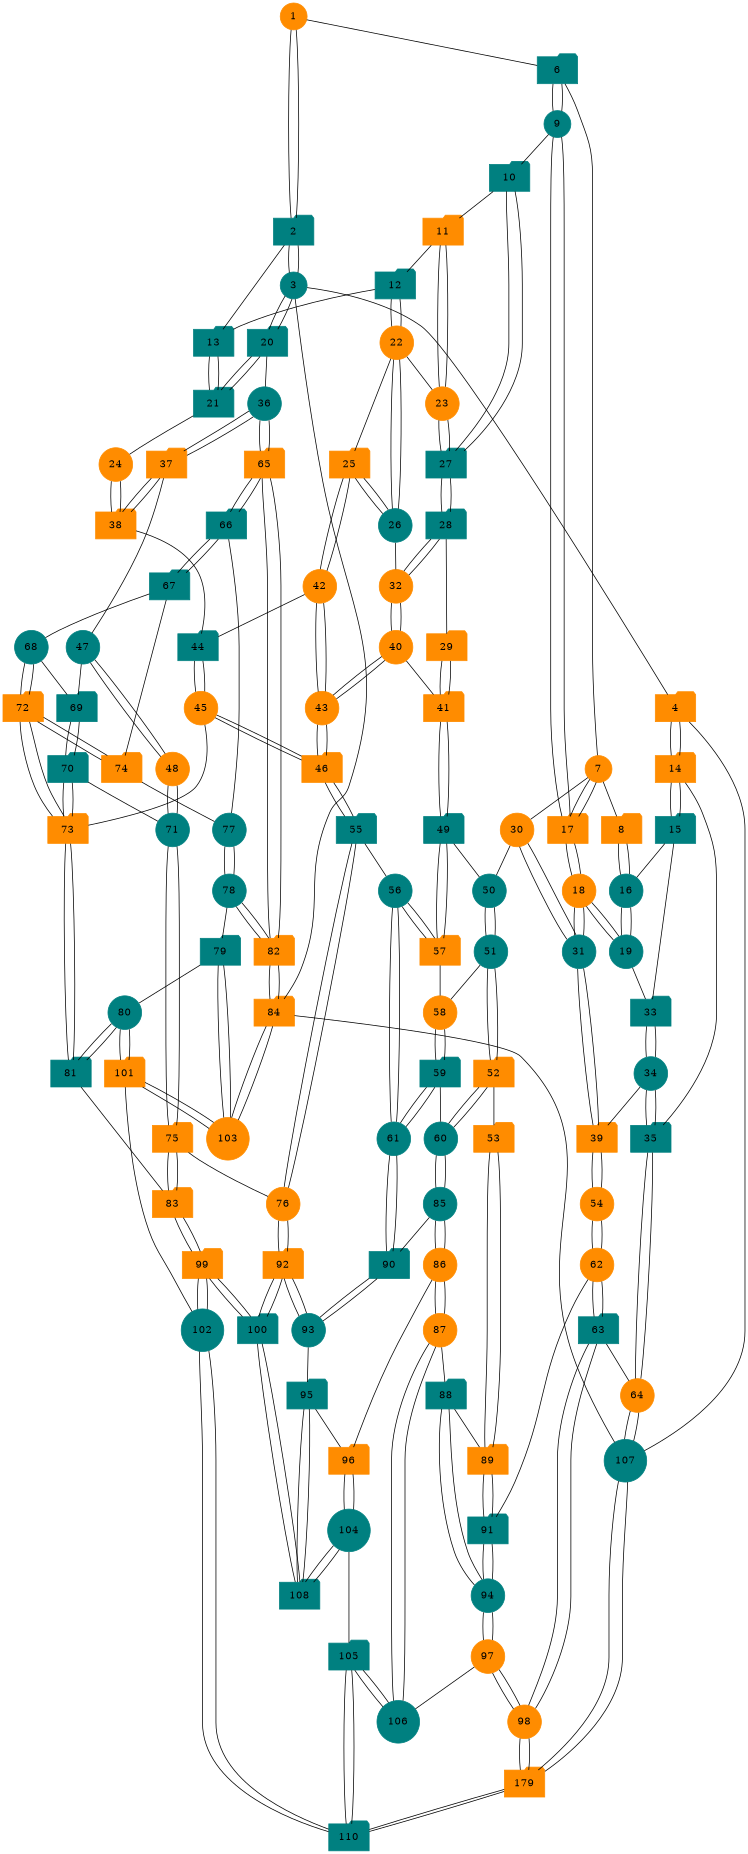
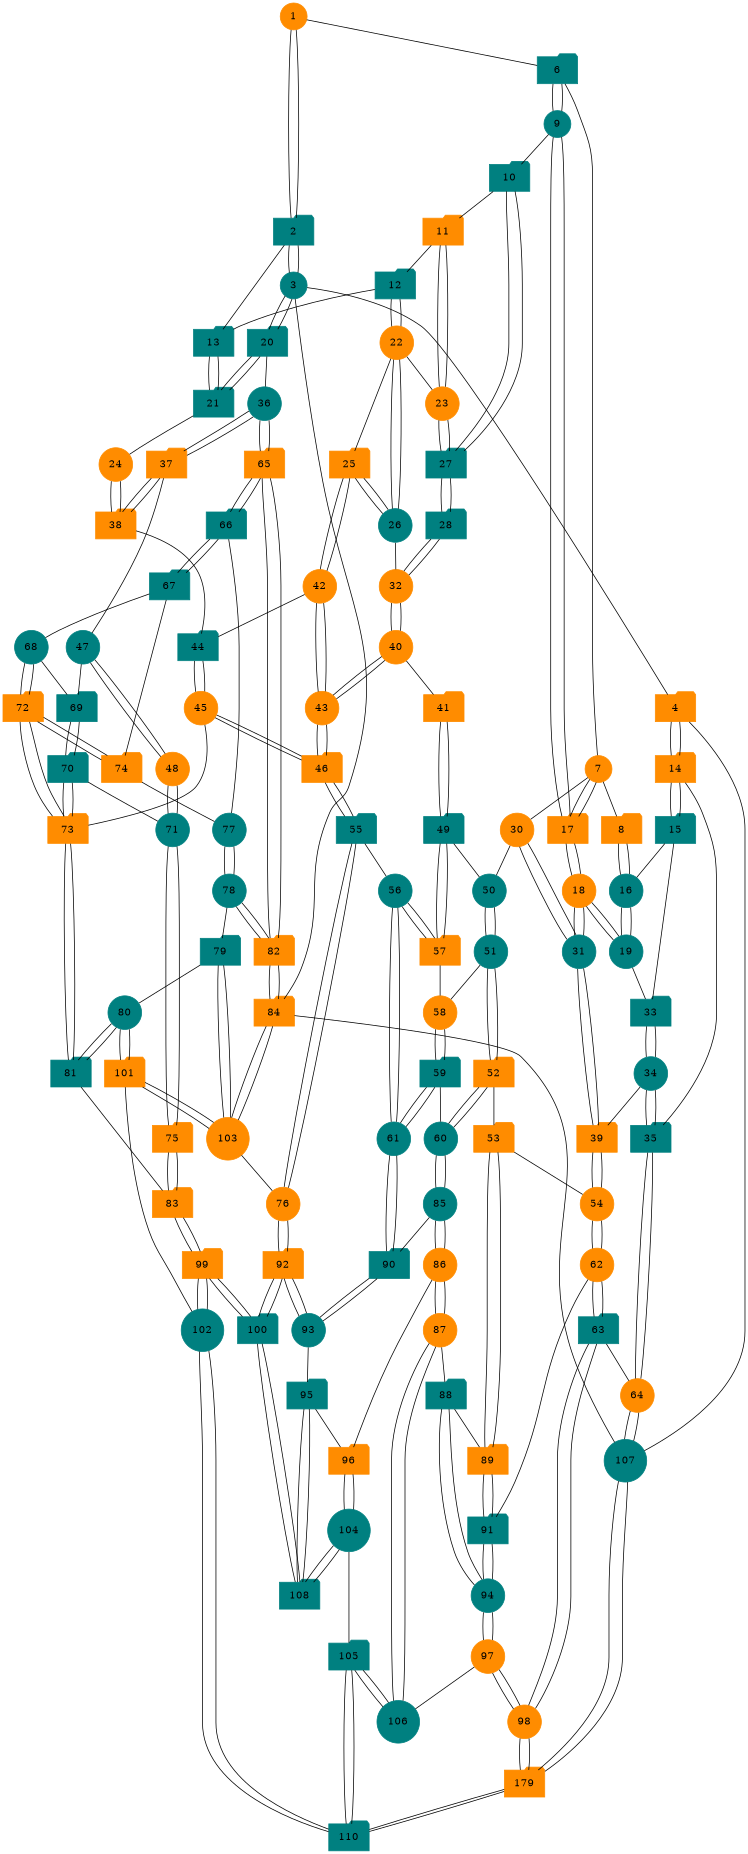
node "29": removed
edge "53" -- "54": added
edge "75" -- "76": now "103" -- "76"
